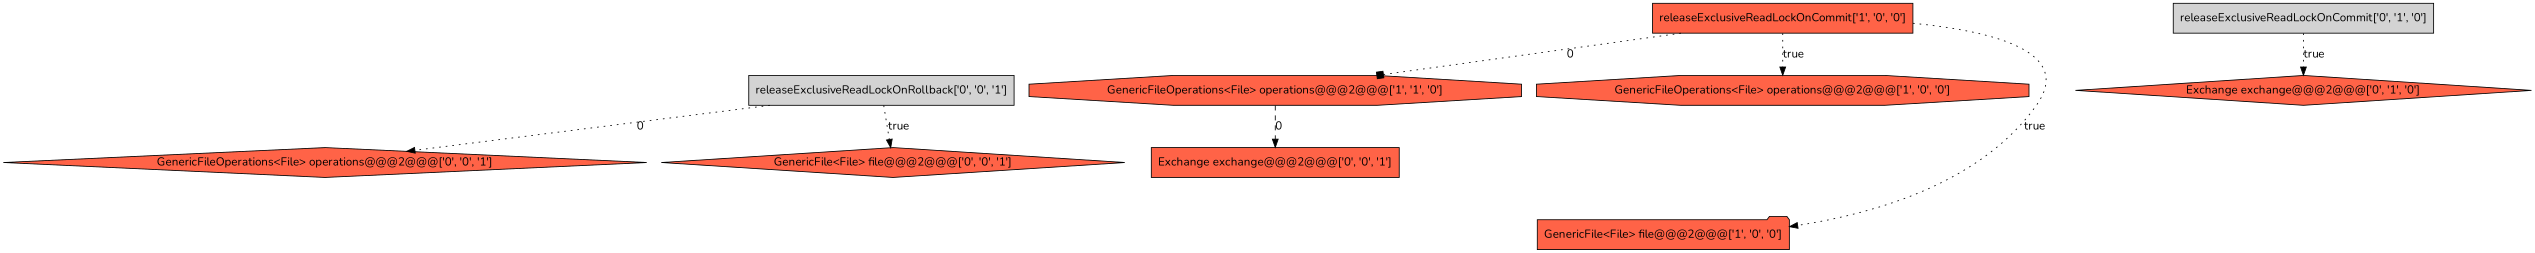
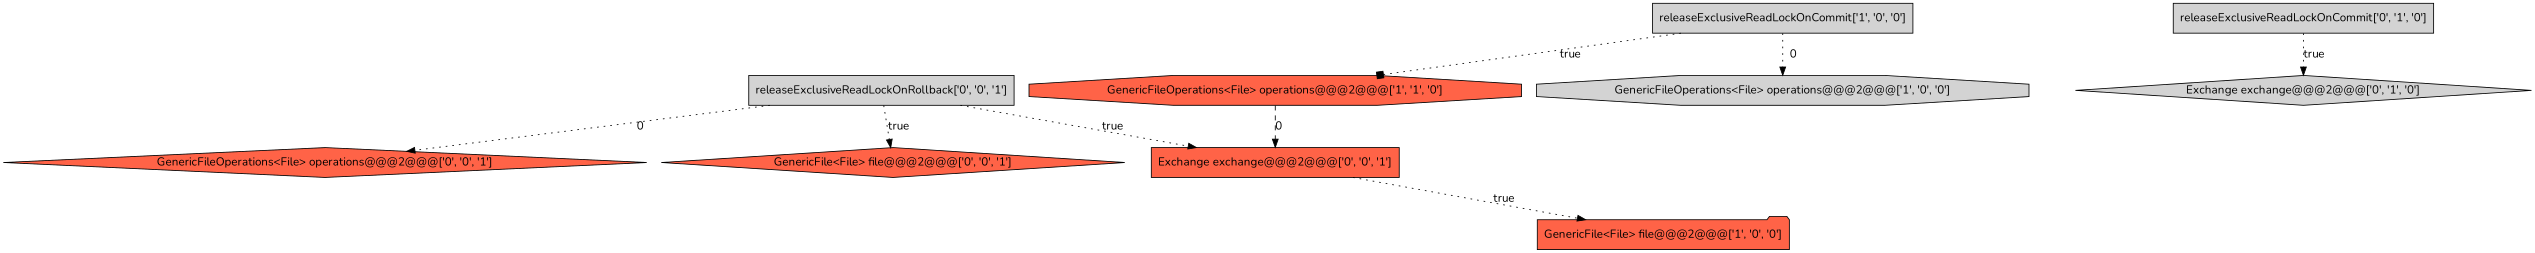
node "releaseExclusiveReadLockOnCommit['1', '0', '0']": fillcolor tomato -> lightgray
edge "releaseExclusiveReadLockOnCommit['1', '0', '0']" -> "GenericFileOperations<File> operations@@@2@@@['1', '1', '0']": label "0" -> "true"
edge "releaseExclusiveReadLockOnCommit['1', '0', '0']" -> "GenericFileOperations<File> operations@@@2@@@['1', '0', '0']": label "true" -> "0"
node "GenericFileOperations<File> operations@@@2@@@['1', '0', '0']": fillcolor tomato -> lightgray
node "Exchange exchange@@@2@@@['0', '1', '0']": fillcolor tomato -> lightgray
edge "releaseExclusiveReadLockOnRollback['0', '0', '1']" -> "Exchange exchange@@@2@@@['0', '0', '1']": added, label "true"
edge "releaseExclusiveReadLockOnCommit['1', '0', '0']" -> "GenericFile<File> file@@@2@@@['1', '0', '0']": now "Exchange exchange@@@2@@@['0', '0', '1']" -> "GenericFile<File> file@@@2@@@['1', '0', '0']"
